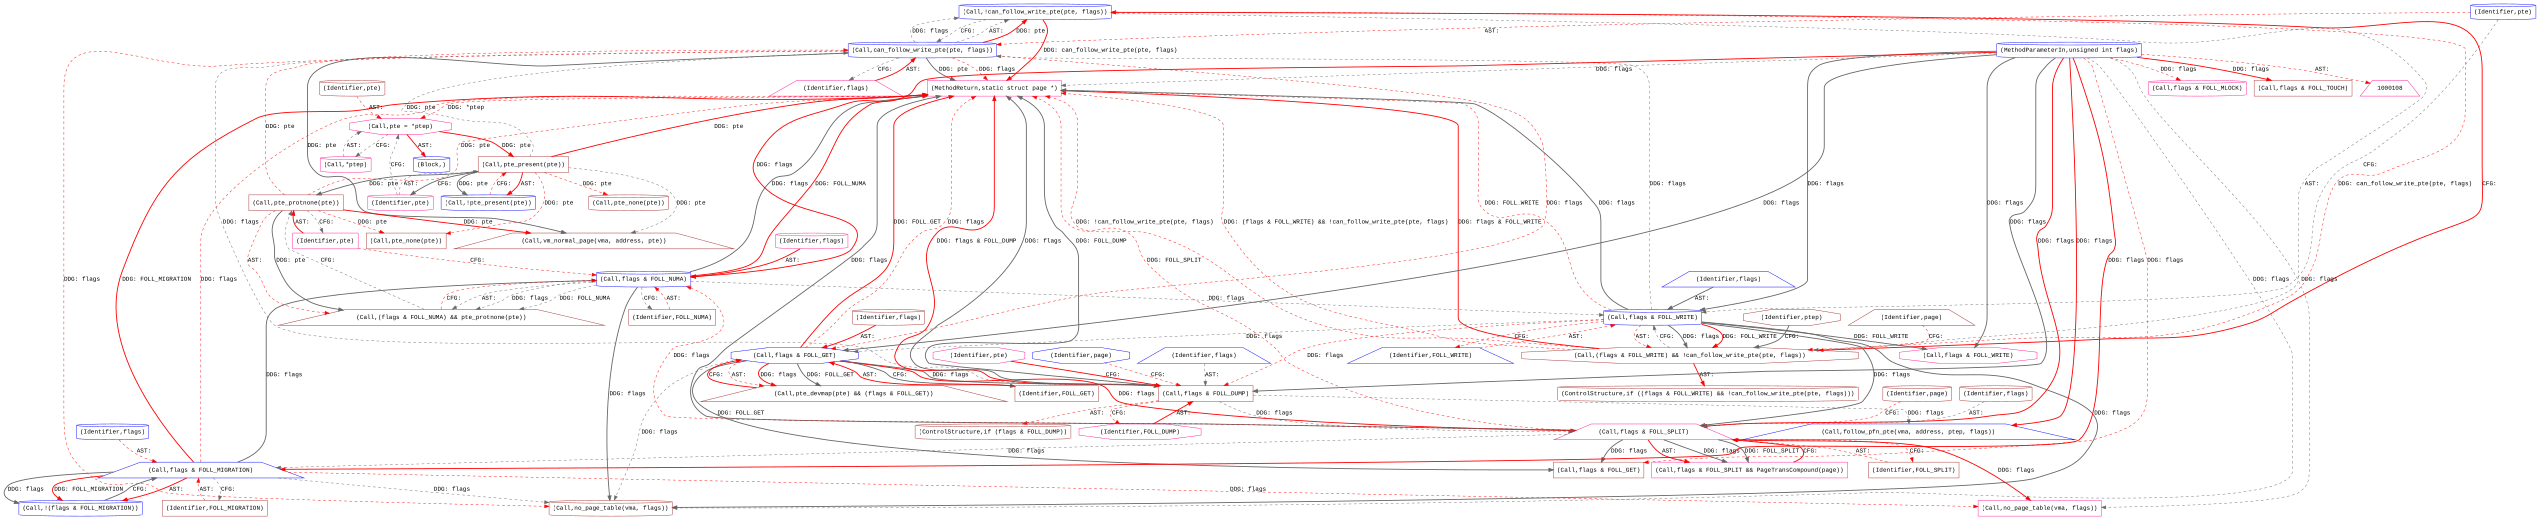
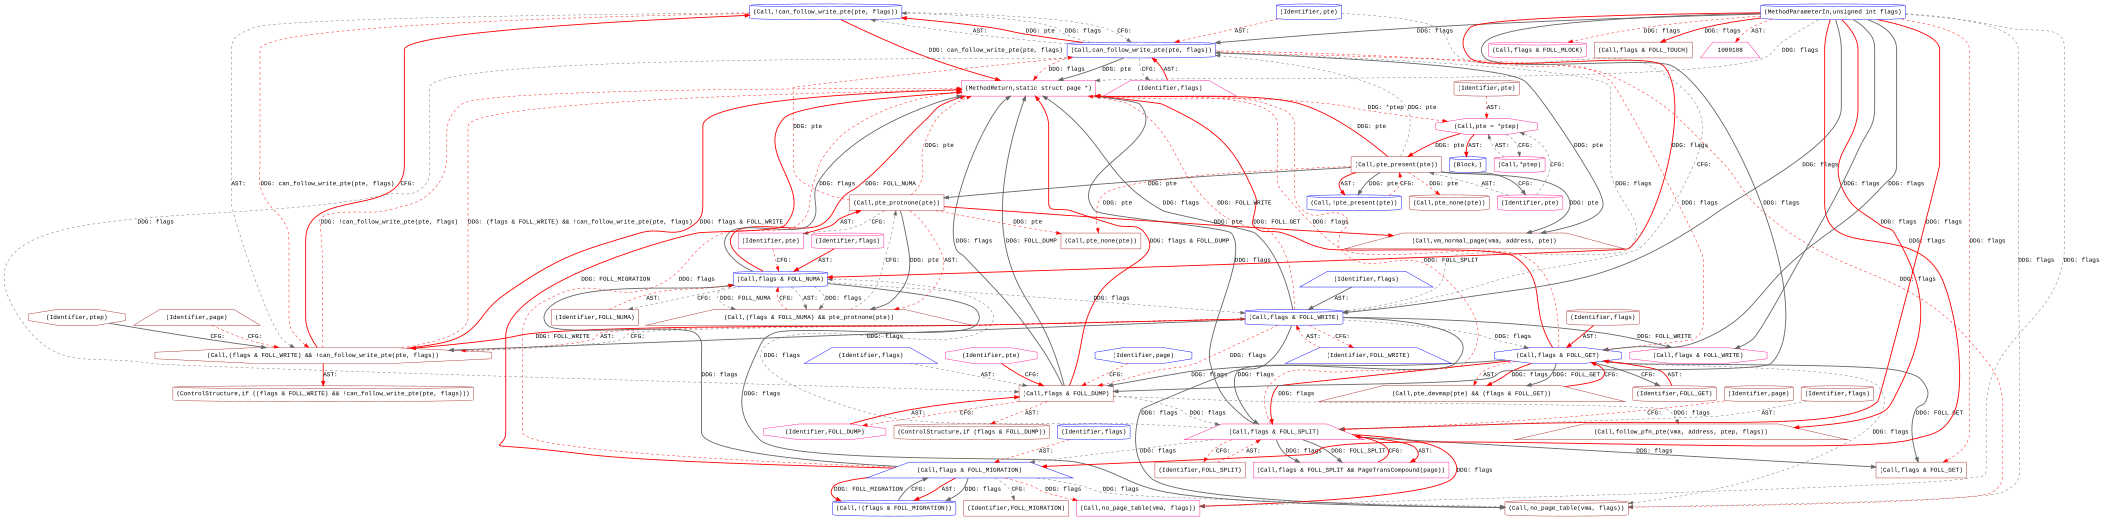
edge "(MethodParameterIn,unsigned int flags)" -> "(Call,can_follow_write_pte(pte, flags))": added, label "DDG: flags"
edge "(Call,pte_present(pte))" -> "(Call,vm_normal_page(vma, address, pte))": style dashed -> bold
node "(Identifier,FOLL_GET)": shape box -> cylinder
edge "(Call,flags & FOLL_SPLIT)" -> "(Call,flags & FOLL_NUMA)": color red -> gray40
node "(Call,follow_pfn_pte(vma, address, ptep, flags))": color blue -> brown
edge "(Identifier,FOLL_MIGRATION)" -> "(Call,flags & FOLL_MIGRATION)": removed, label "AST:"
